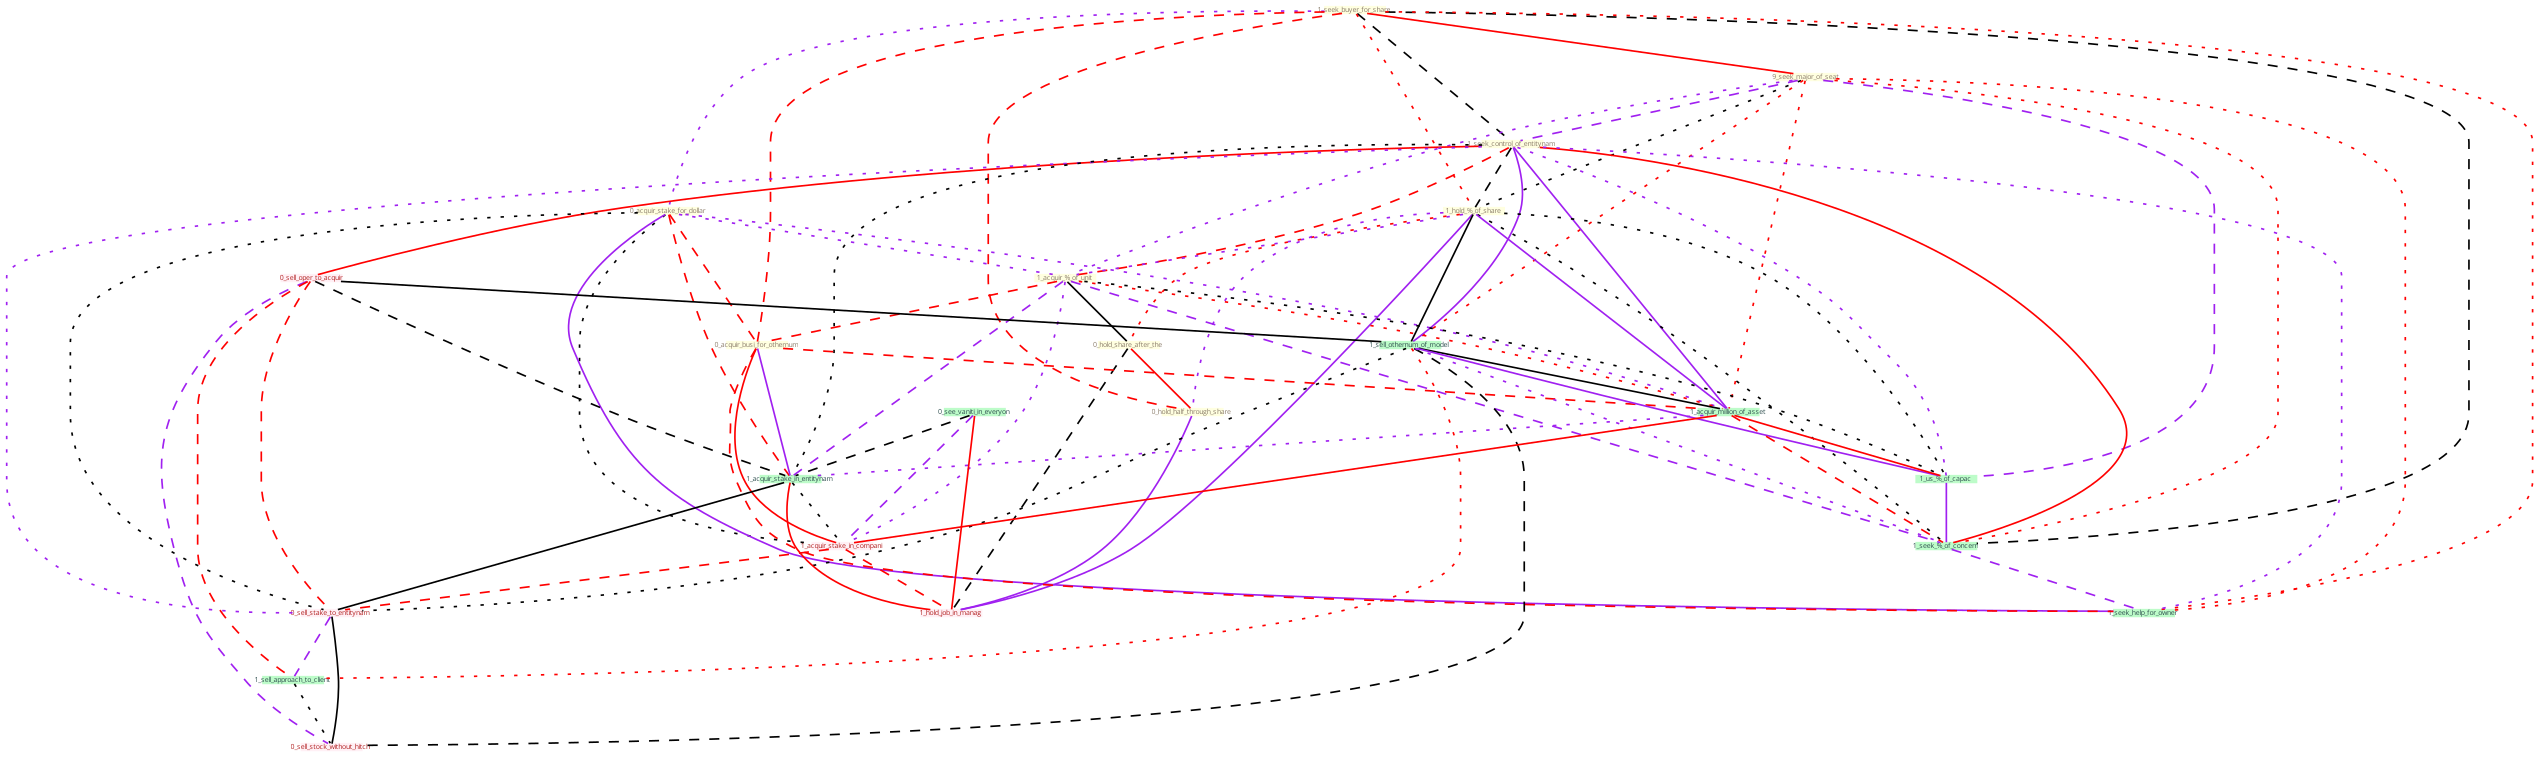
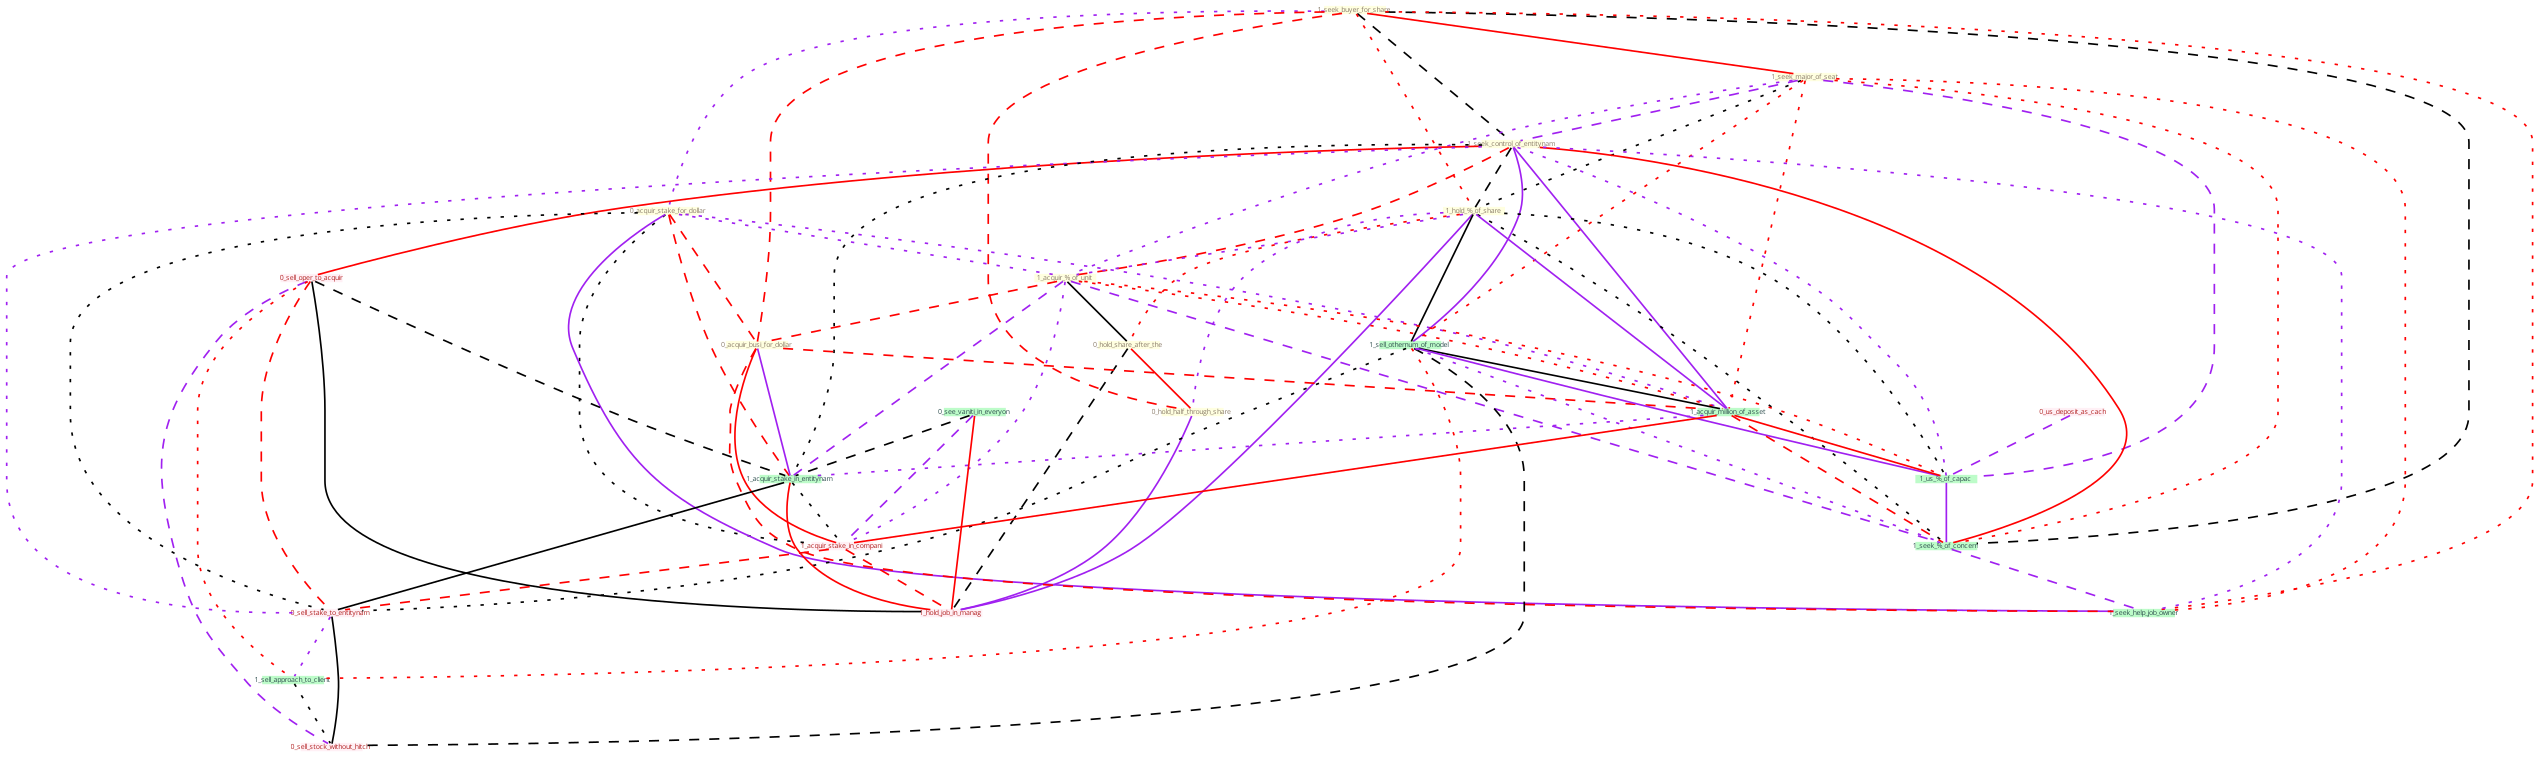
node "9_seek_major_of_seat": label "9_seek_major_of_seat" -> "1_seek_major_of_seat"
edge "0_sell_oper_to_acquir" -- "1_sell_othernum_of_model": now "0_sell_oper_to_acquir" -- "1_hold_job_in_manag"
node "0_acquir_busi_for_othernum": label "0_acquir_busi_for_othernum" -> "0_acquir_busi_for_dollar"
edge "1_acquir_%_of_unit" -- "1_us_%_of_capac": color black -> red
node "0_us_deposit_as_cach": added
edge "0_sell_oper_to_acquir" -- "1_sell_approach_to_client": style dashed -> dotted
node "1_seek_help_for_owner": label "1_seek_help_for_owner" -> "1_seek_help_job_owner"
edge "0_sell_stake_to_entitynam" -- "1_sell_approach_to_client": style dashed -> dotted
